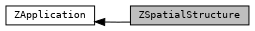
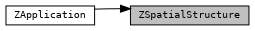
edge "ZSpatialStructure" -> "ZApplication": reversed
